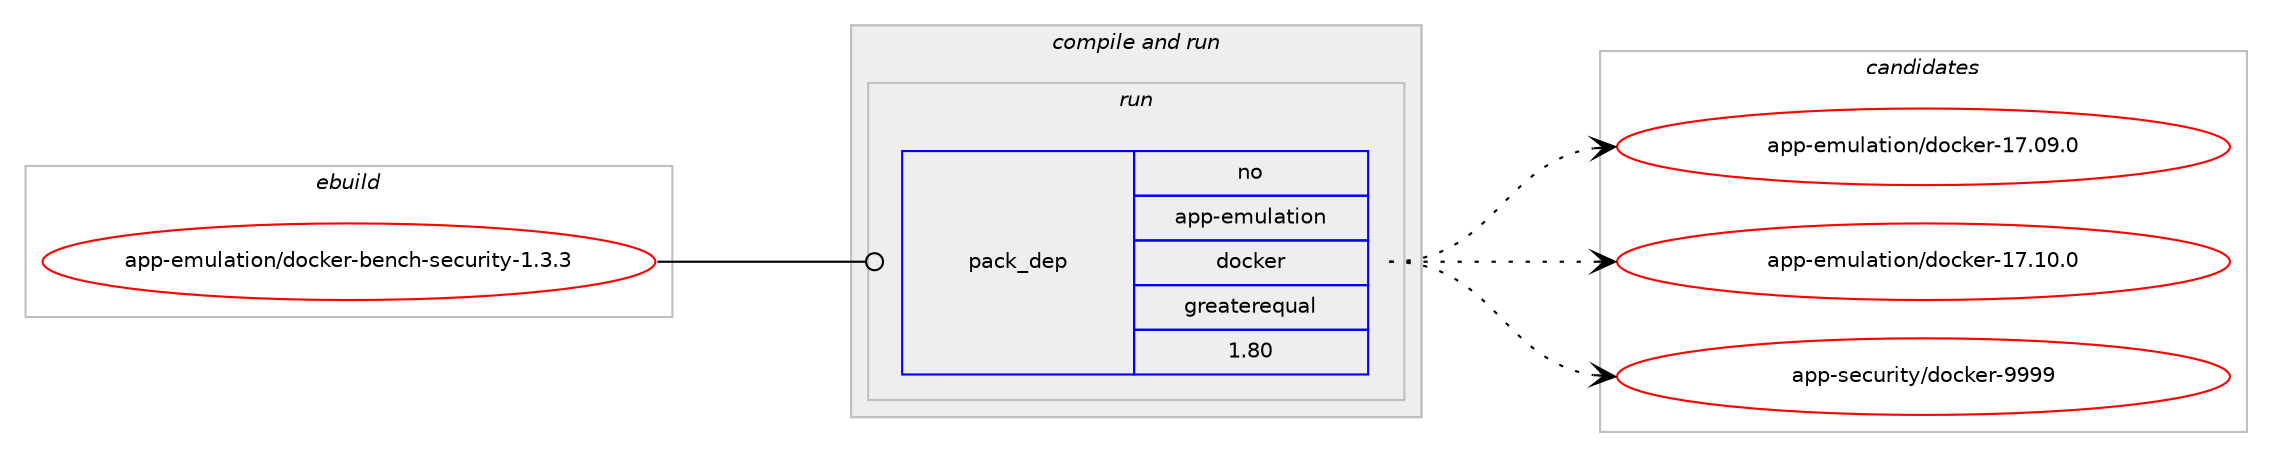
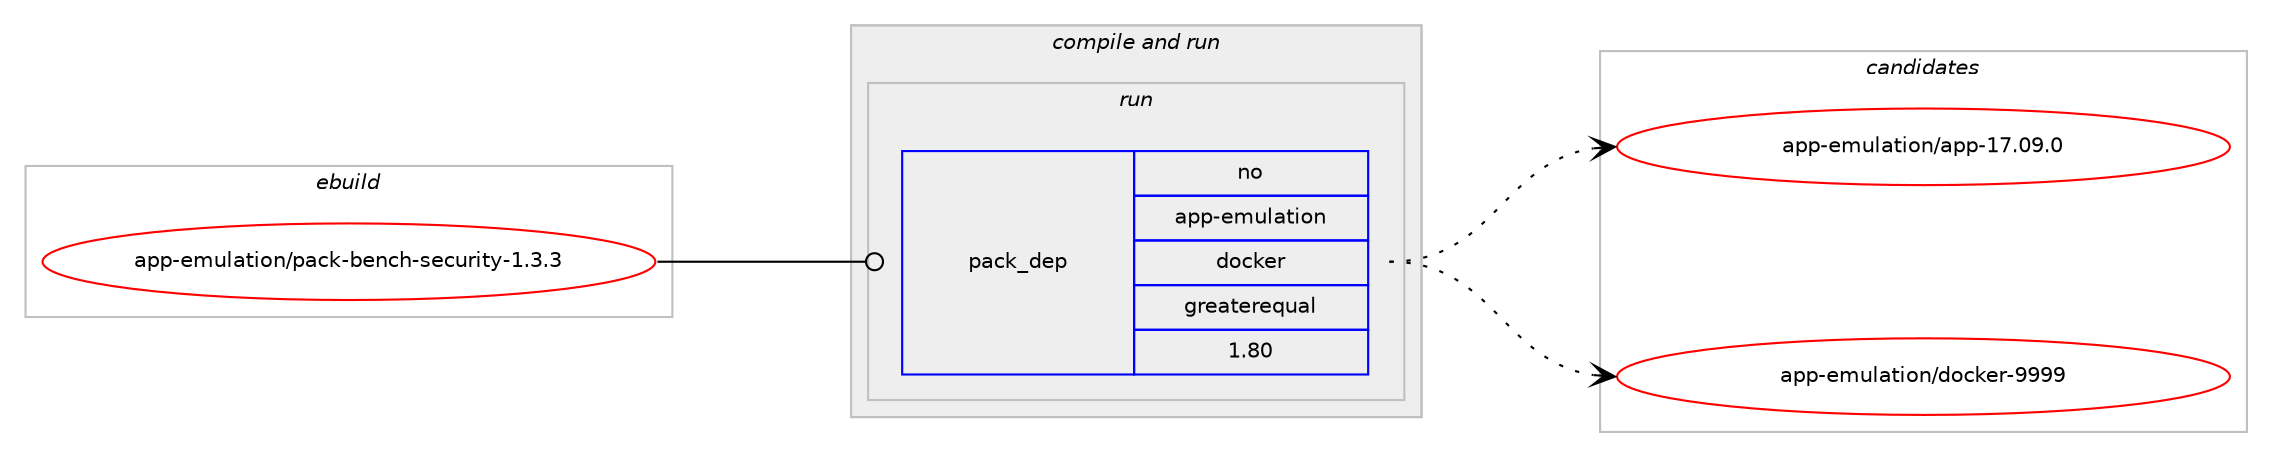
node "app-emulation/docker-17.09.0": label "app-emulation/docker-17.09.0" -> "app-emulation/app-17.09.0"
node "app-emulation/docker-bench-security-1.3.3": label "app-emulation/docker-bench-security-1.3.3" -> "app-emulation/pack-bench-security-1.3.3"
node "app-emulation/docker-17.10.0": removed
node "app-security/docker-9999": label "app-security/docker-9999" -> "app-emulation/docker-9999"
